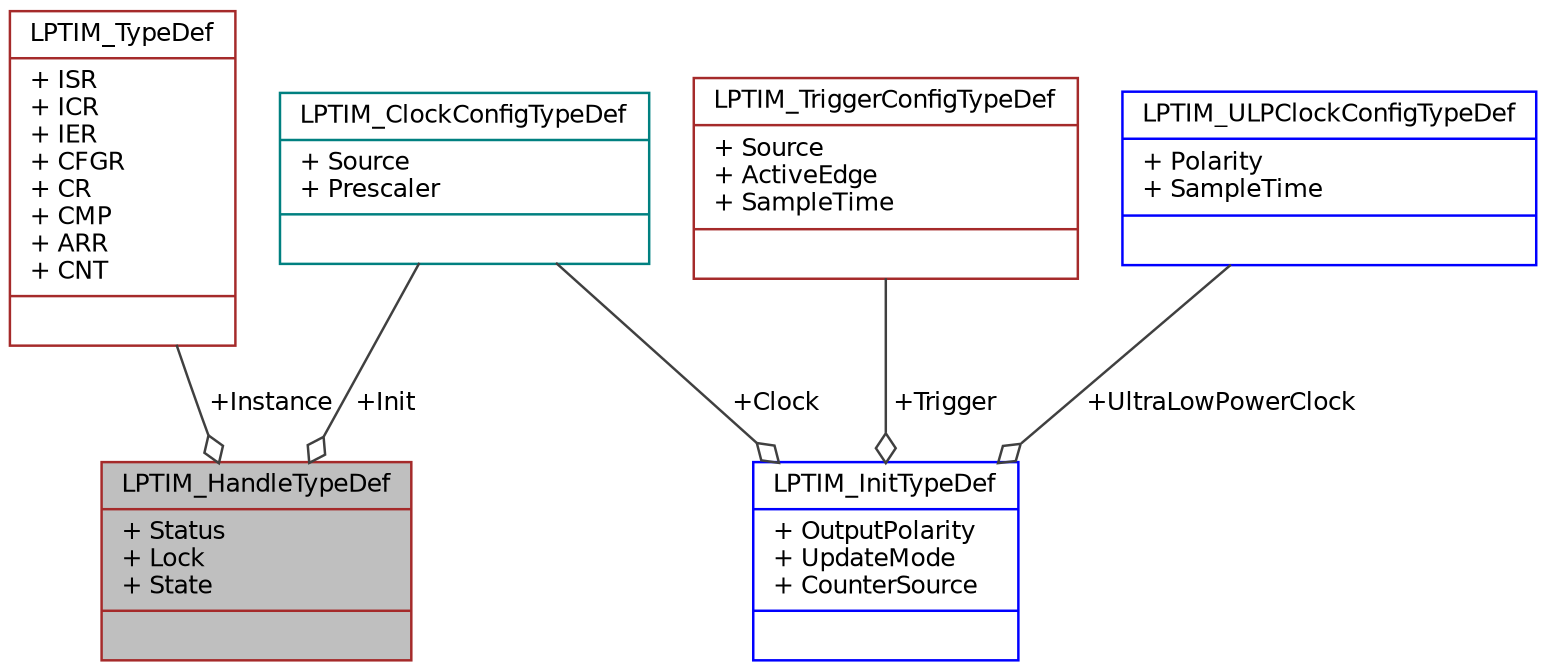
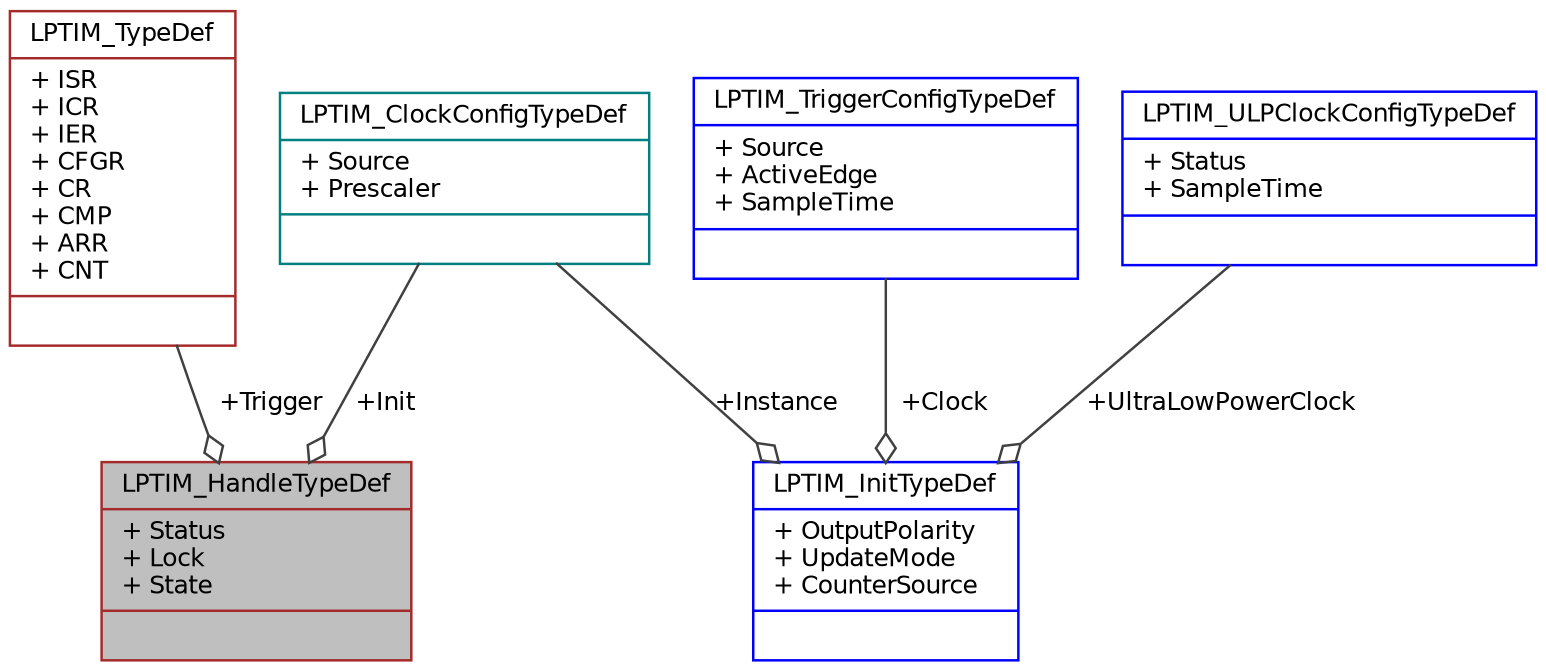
node "LPTIM_ULPClockConfigTypeDef": text "+ Polarity" -> "+ Status"
node "LPTIM_TriggerConfigTypeDef": color brown -> blue
edge "LPTIM_TypeDef" -> "LPTIM_HandleTypeDef": label " +Instance" -> " +Trigger"
edge "LPTIM_ClockConfigTypeDef" -> "LPTIM_InitTypeDef": label " +Clock" -> " +Instance"
edge "LPTIM_TriggerConfigTypeDef" -> "LPTIM_InitTypeDef": label " +Trigger" -> " +Clock"
